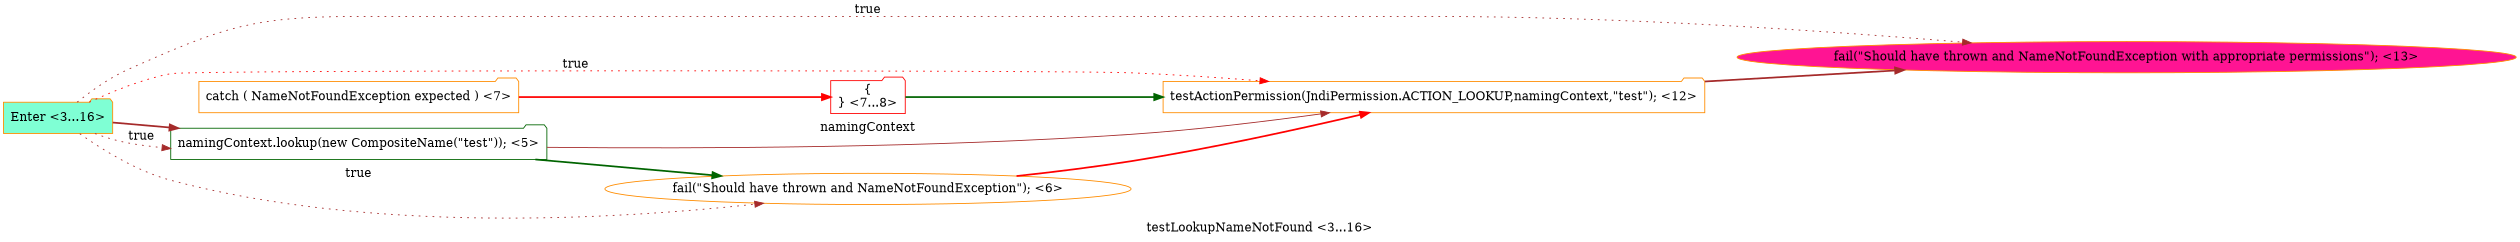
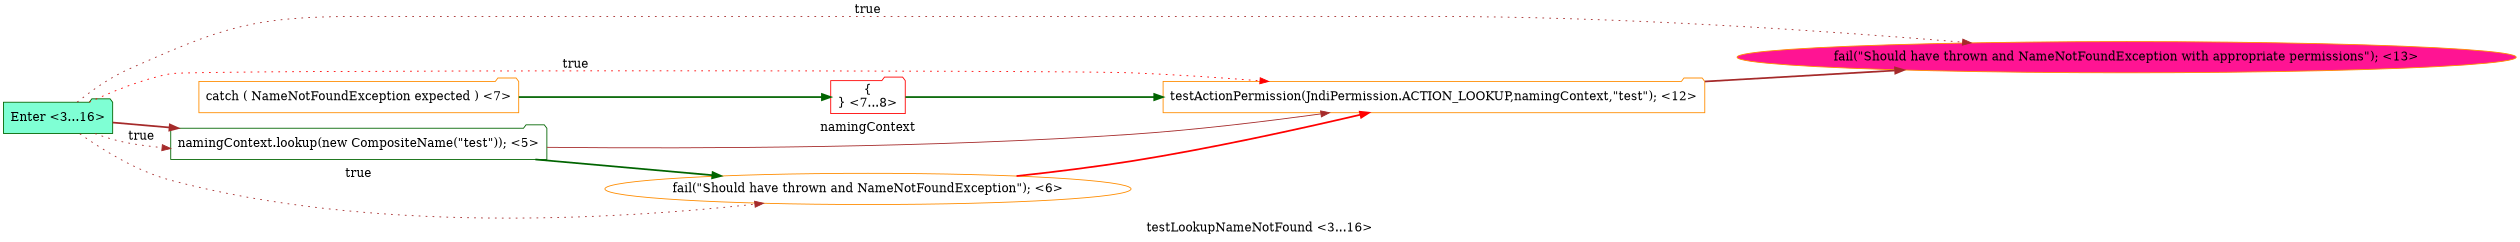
edge "catch ( NameNotFoundException expected ) <7>" -> "{ } <7...8>": color red -> darkgreen
node "Enter <3...16>": color darkorange -> darkgreen
